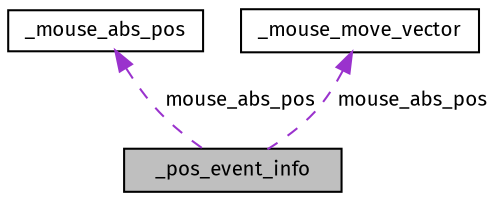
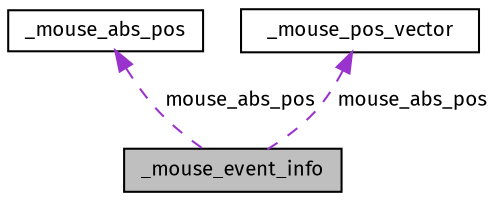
node "_mouse_move_vector": label "_mouse_move_vector" -> "_mouse_pos_vector"
node "_pos_event_info": label "_pos_event_info" -> "_mouse_event_info"
